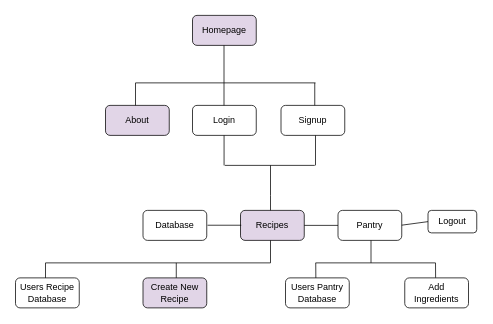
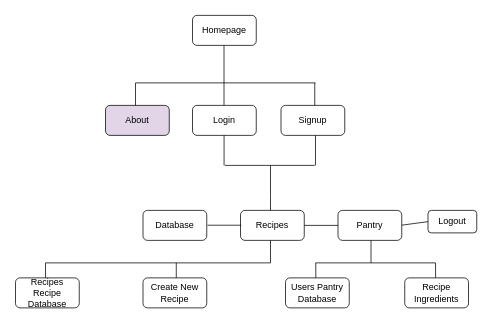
node "Homepage": fillcolor #e1d5e7 -> #ffffff
node "Recipes": fillcolor #e1d5e7 -> #ffffff
node "Users Recipe Database": label "Users Recipe Database" -> "Recipes Recipe Database"
node "Create New Recipe": fillcolor #e1d5e7 -> #ffffff
node "Add Ingredients": label "Add Ingredients" -> "Recipe Ingredients"
